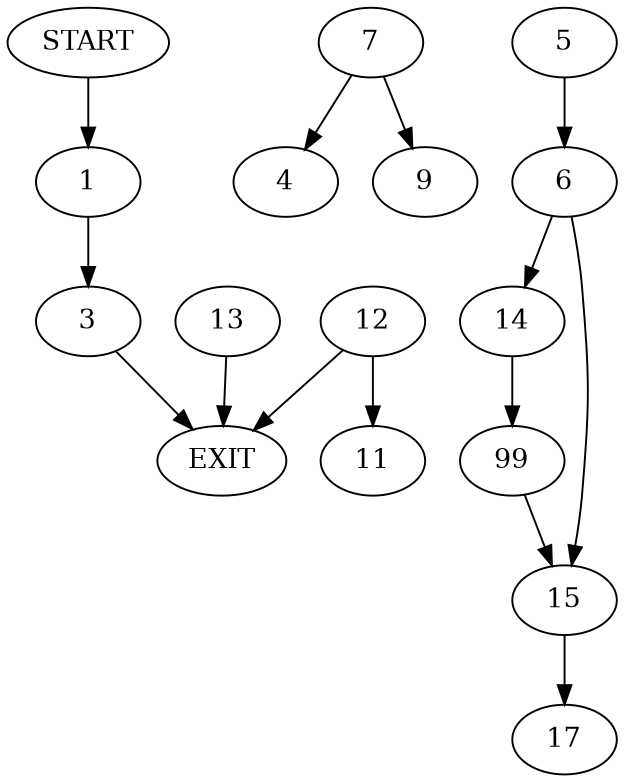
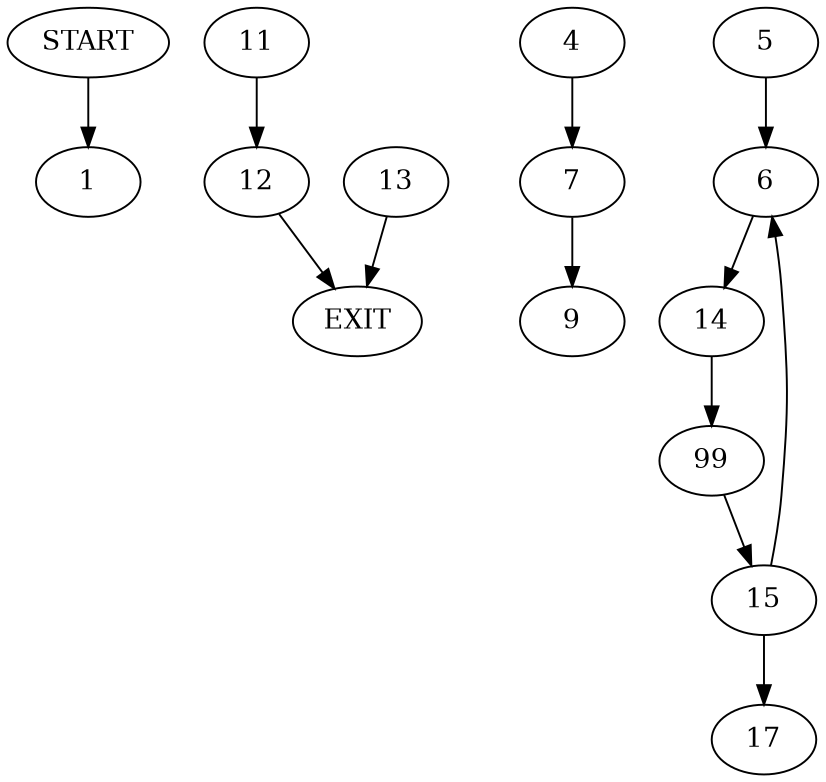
edge "7" -> "4": reversed
node "3": removed
edge "6" -> "15": reversed
edge "12" -> "11": reversed
